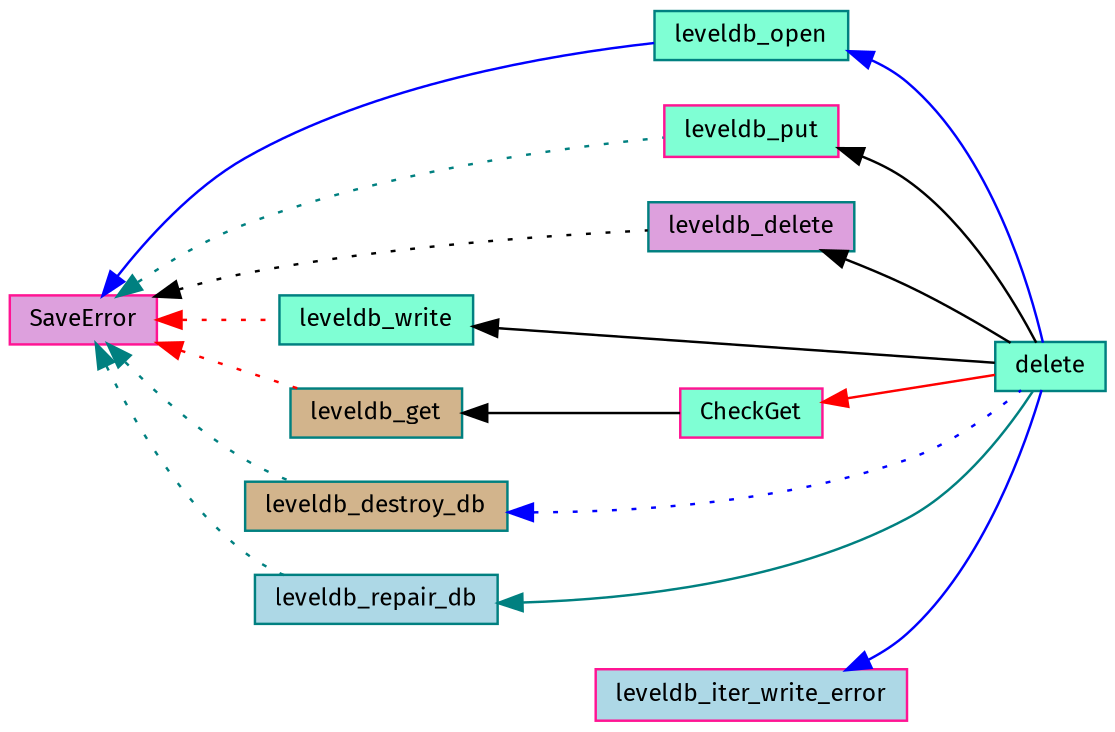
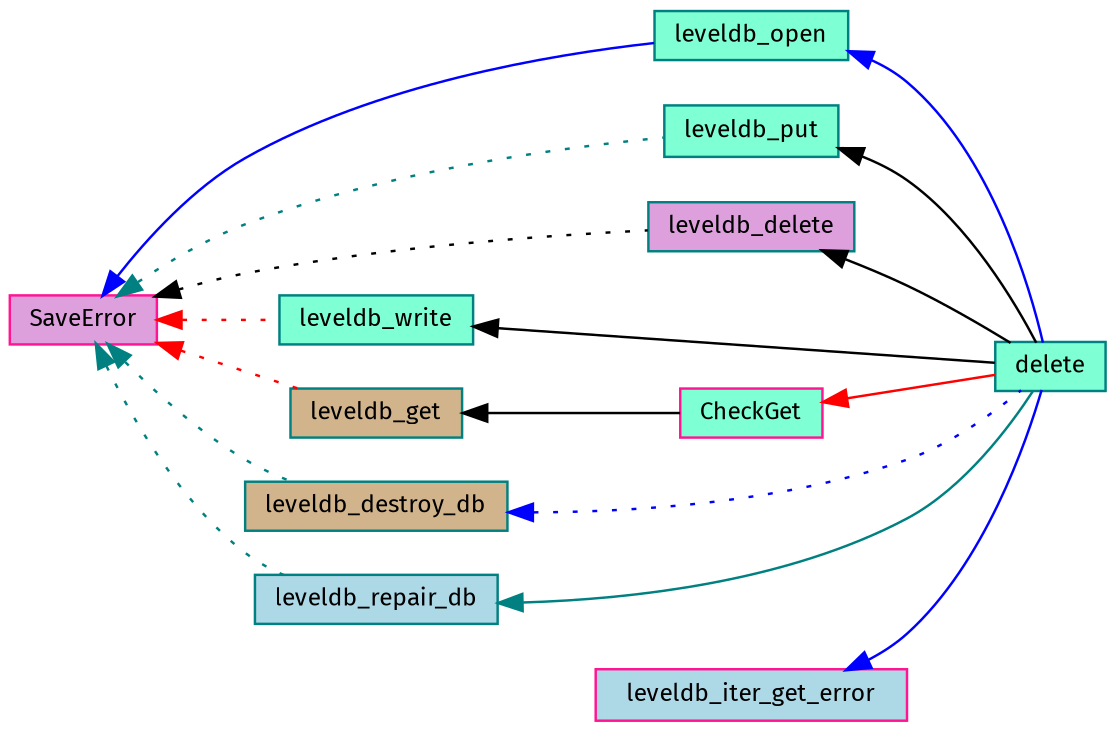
node "leveldb_put": color deeppink -> teal
node "leveldb_iter_write_error": label "leveldb_iter_write_error" -> "leveldb_iter_get_error"
